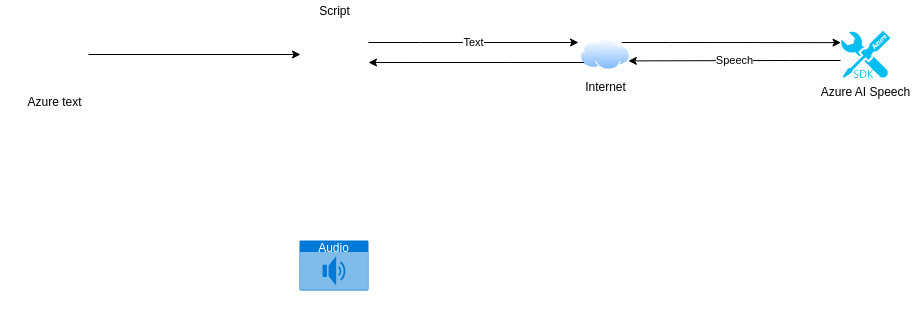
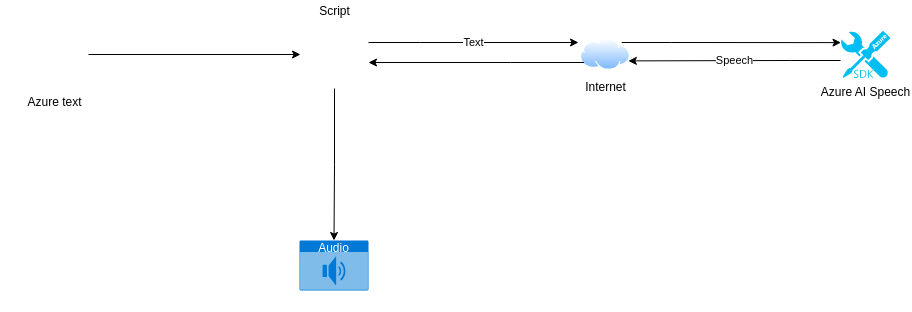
edge "Script" -> "Audio": added
